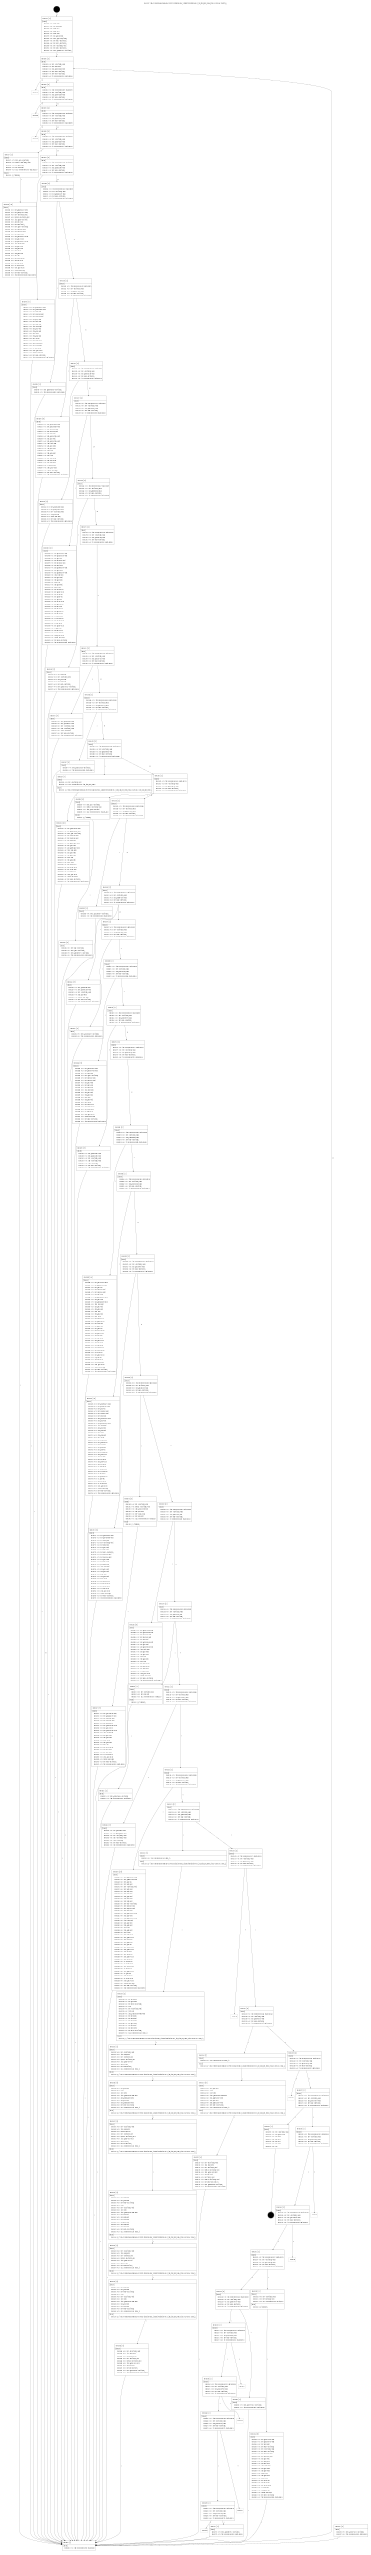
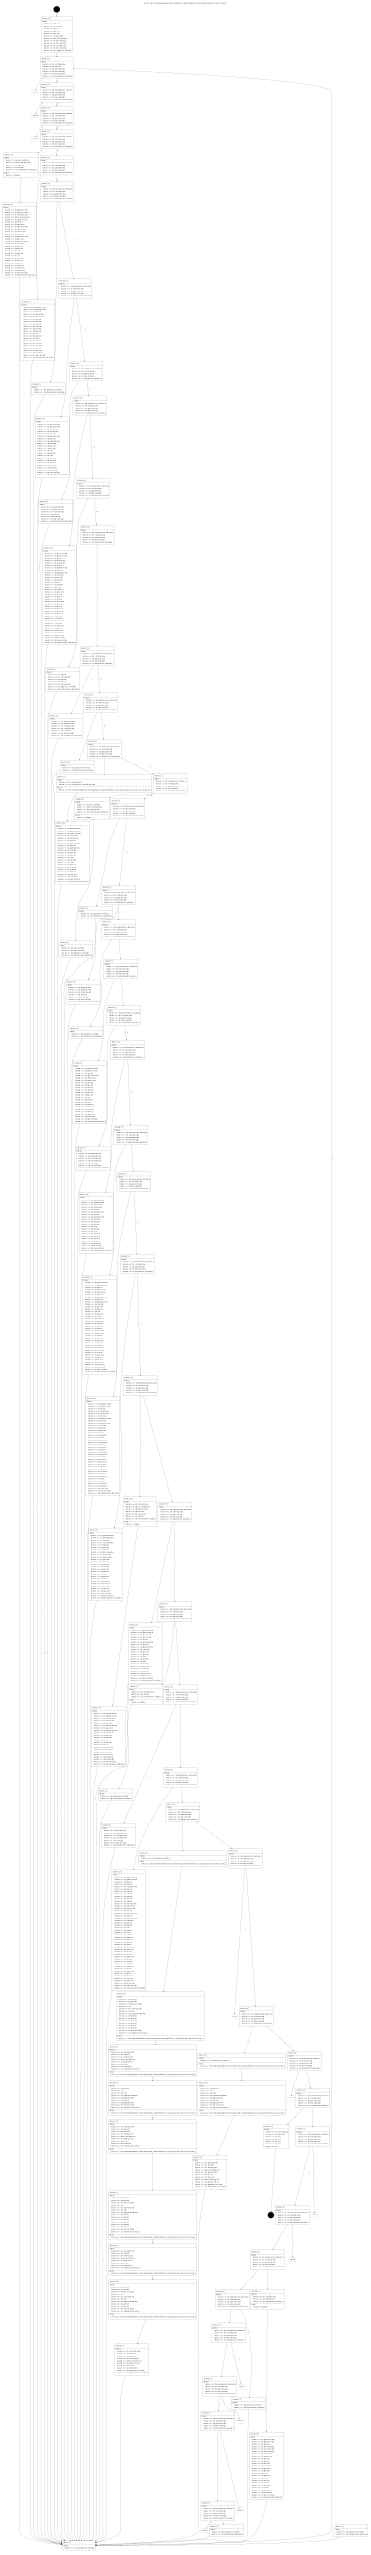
node "0x4027d1 [88]": added
